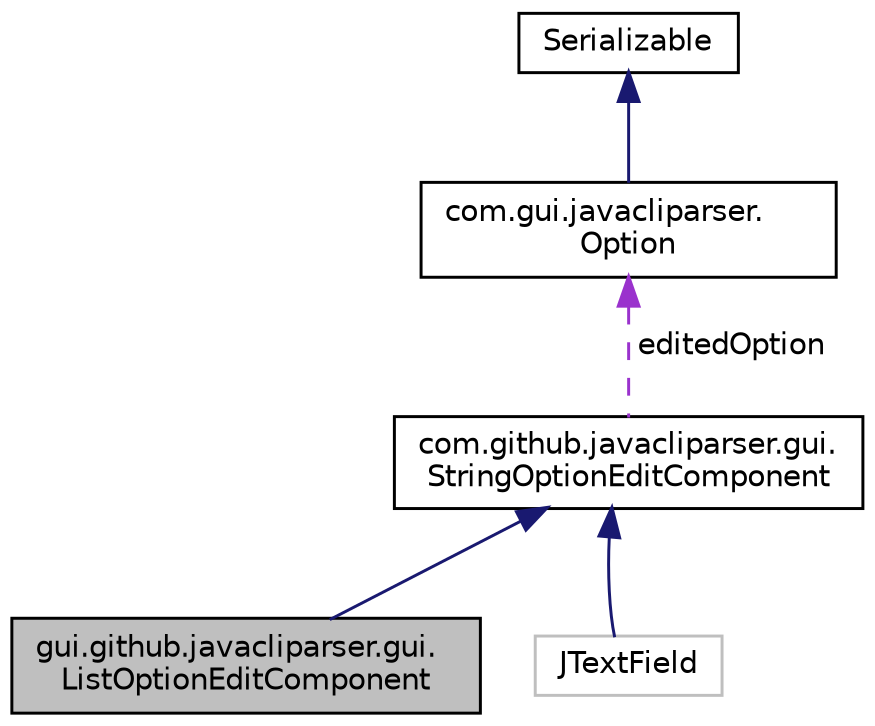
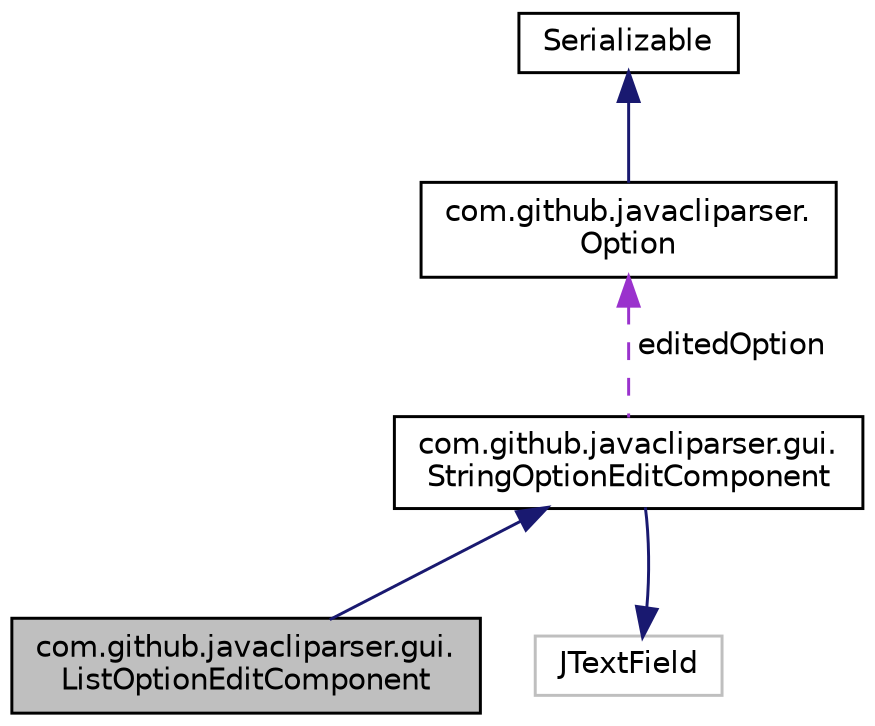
node "com.gui.javacliparser. Option": label "com.gui.javacliparser. Option" -> "com.github.javacliparser. Option"
edge "JTextField" -> "com.github.javacliparser.gui. StringOptionEditComponent": reversed
node "gui.github.javacliparser.gui. ListOptionEditComponent": label "gui.github.javacliparser.gui. ListOptionEditComponent" -> "com.github.javacliparser.gui. ListOptionEditComponent"
